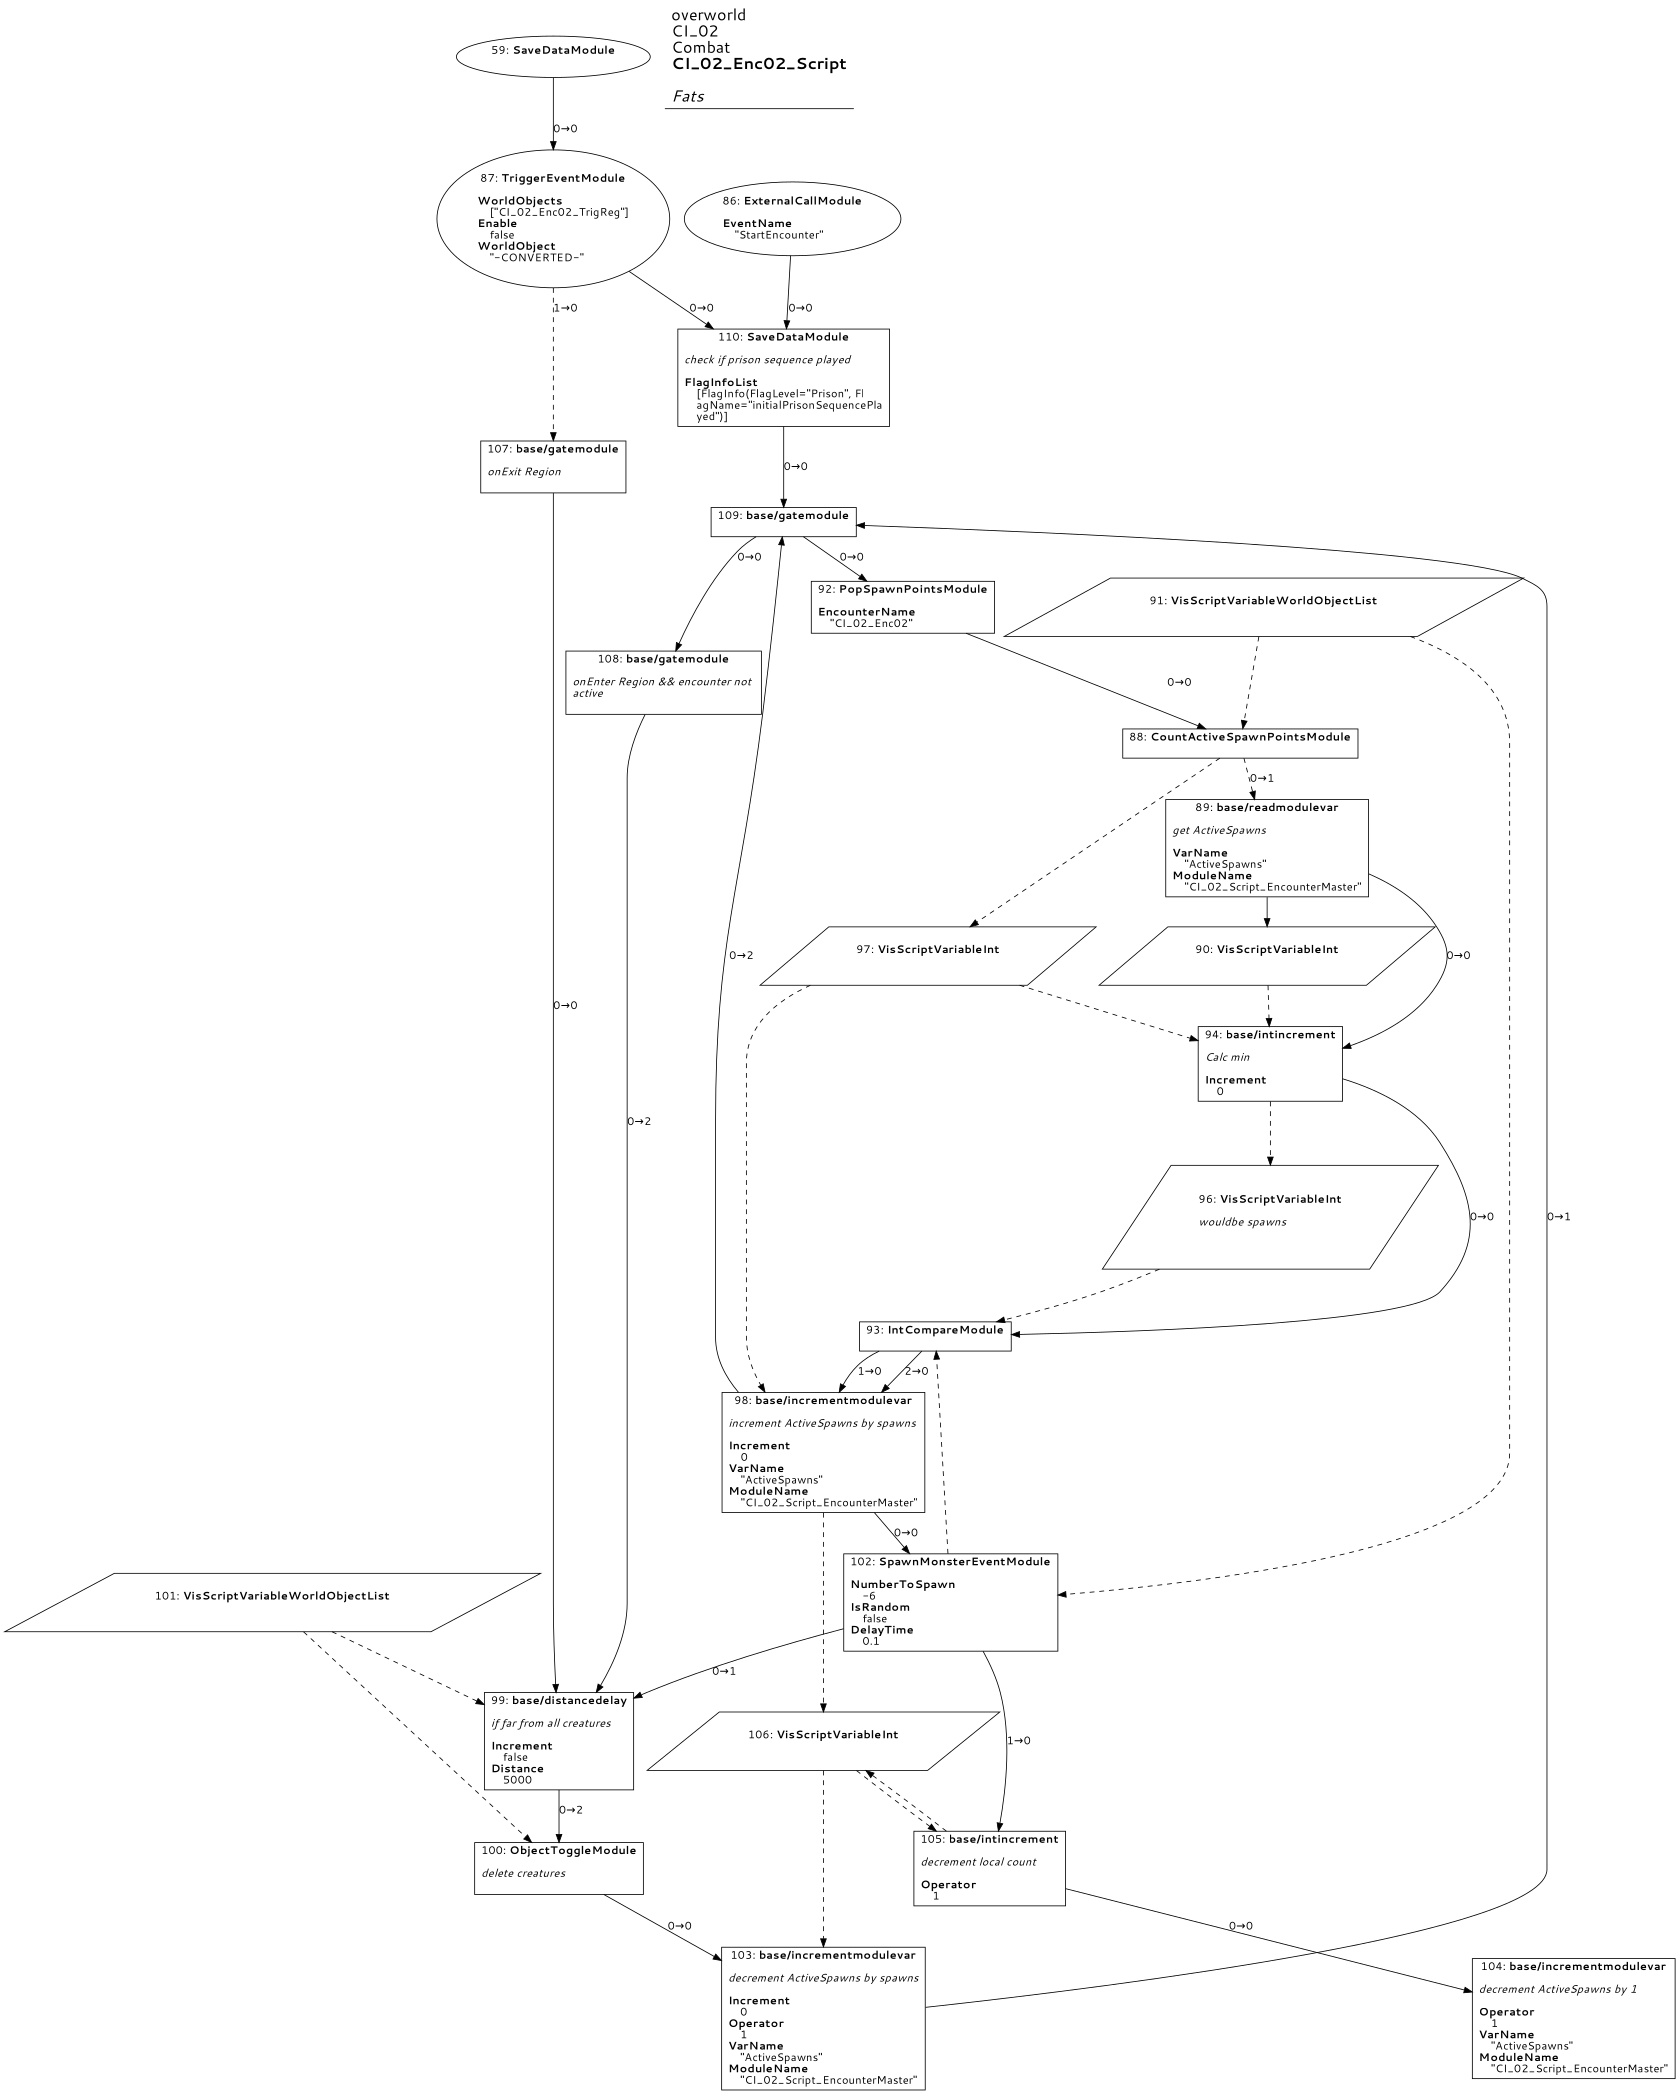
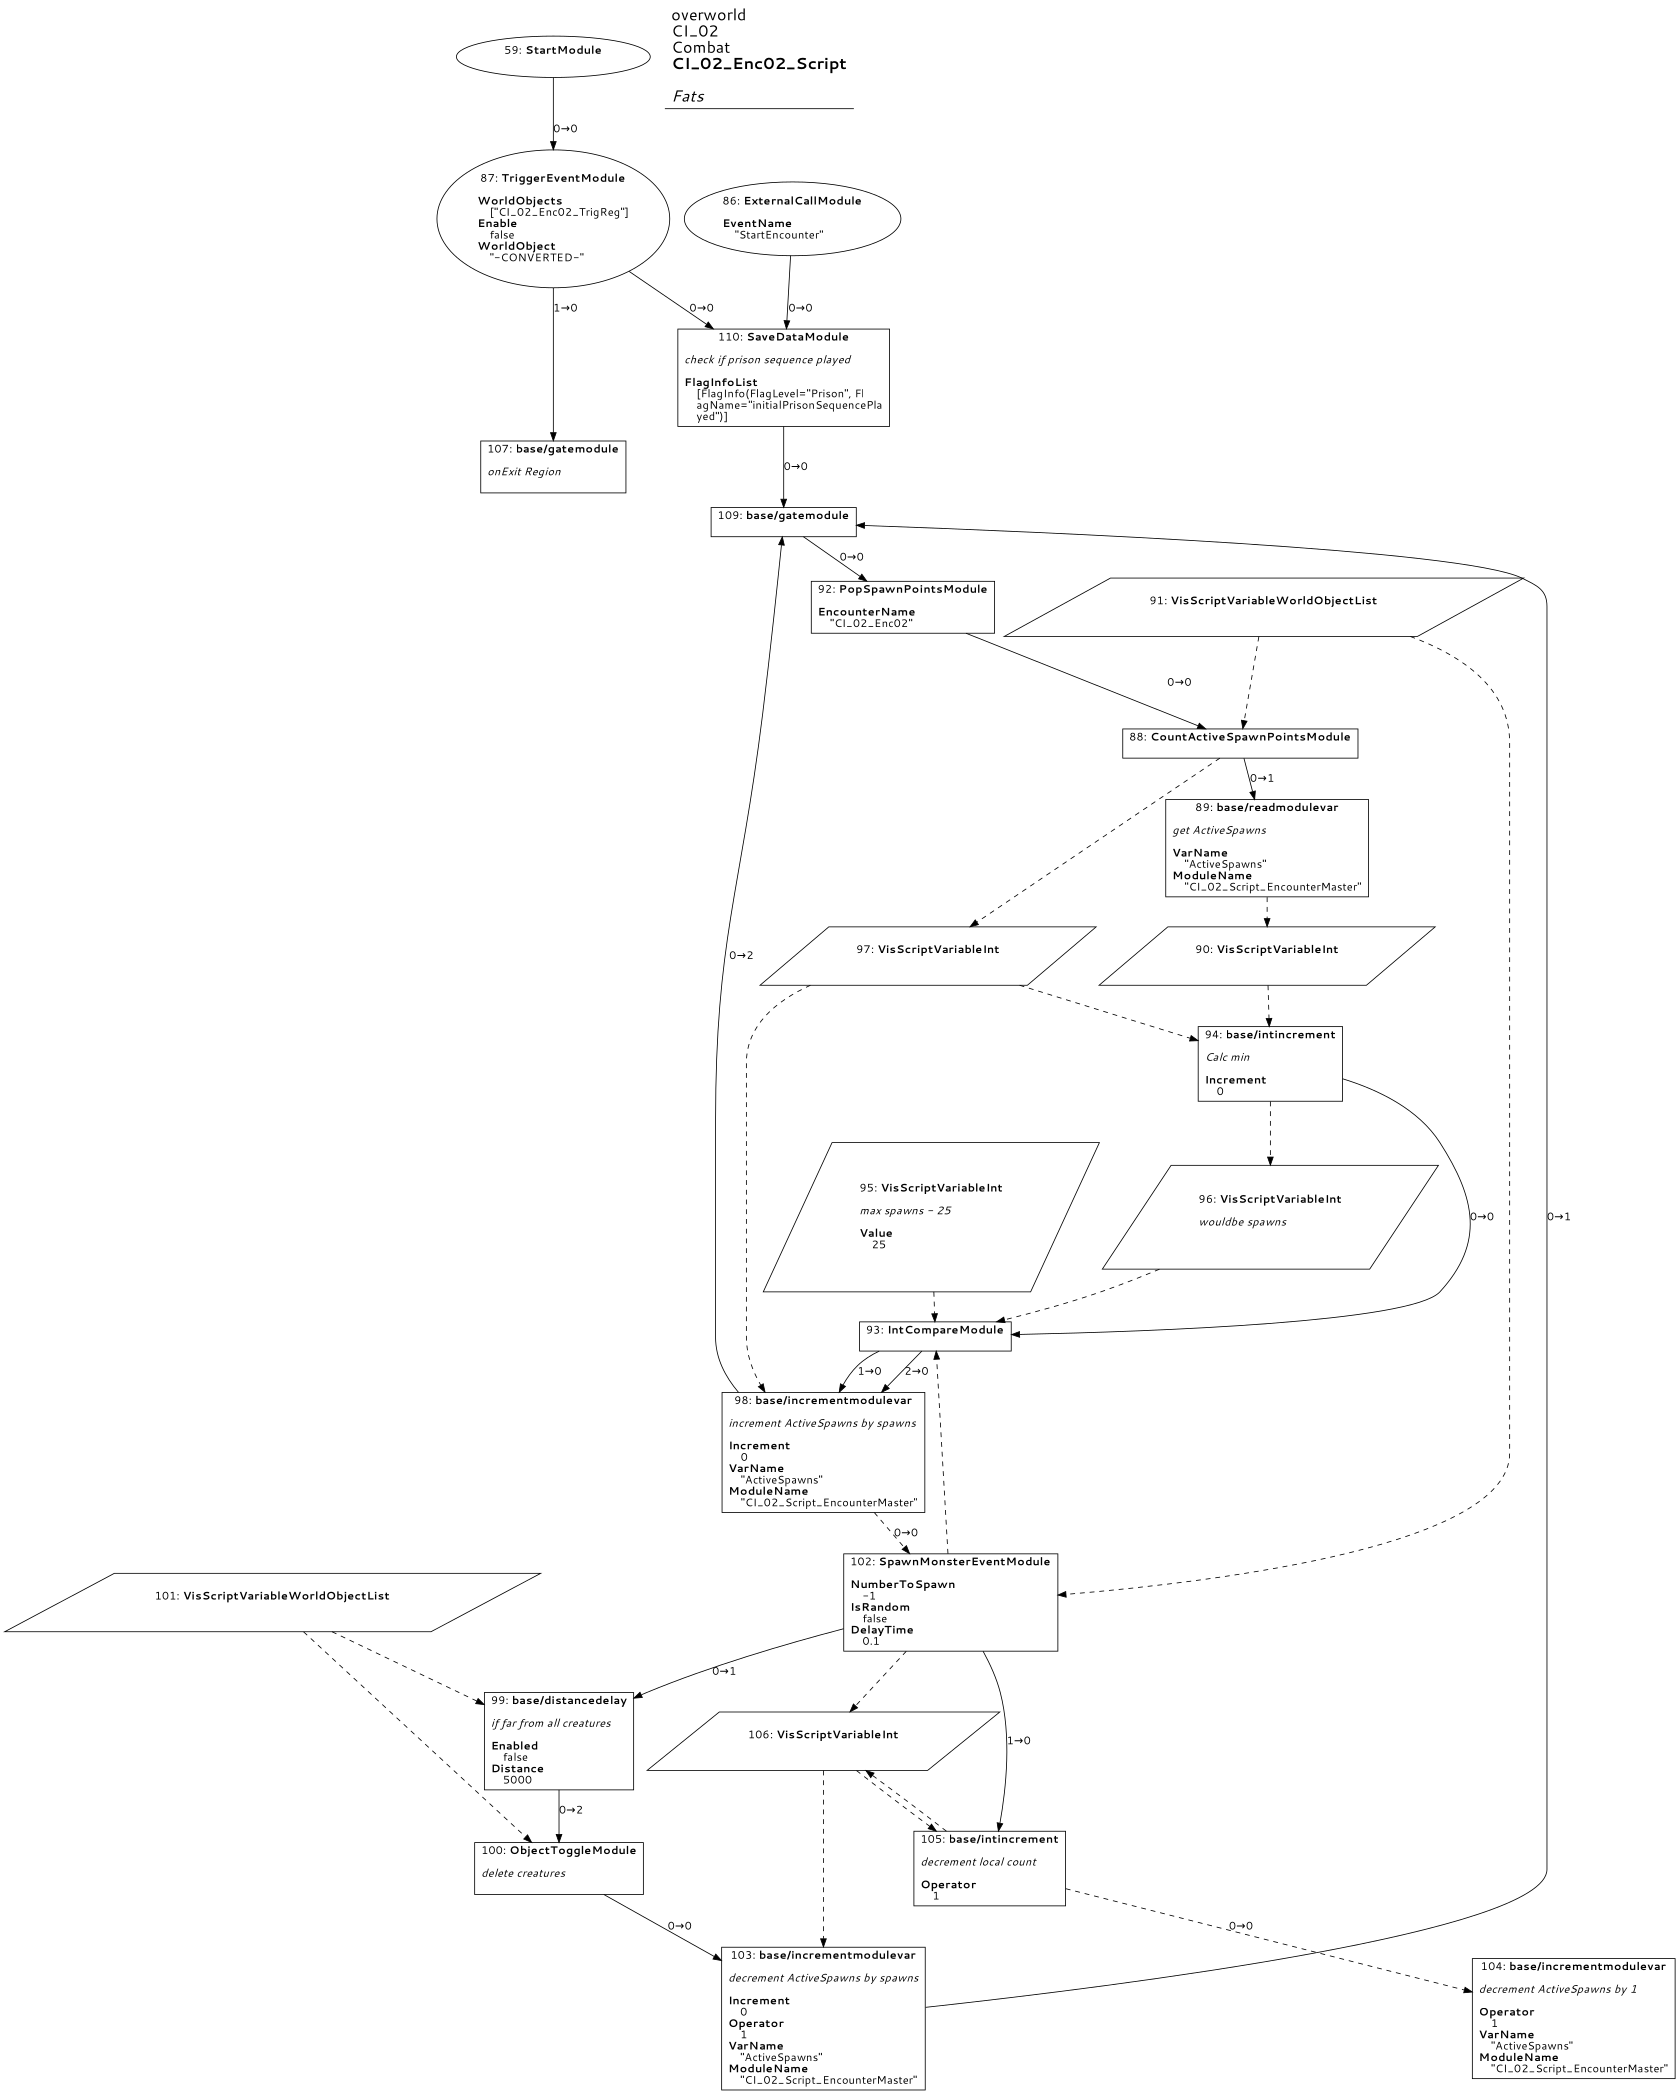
node "59:": text "SaveDataModule" -> "StartModule"
edge "87:" -> "107:": style dashed -> solid
node "108:": removed
edge "88:" -> "89:": style dashed -> solid
edge "89:" -> "90:": style solid -> dashed
edge "89:" -> "94:": removed, label "0→0"
edge "107:" -> "99:": removed, label "0→0"
node "95:": added
edge "98:" -> "102:": style solid -> dashed
node "102:": text "-6" -> "-1"
edge "98:" -> "106:": now "102:" -> "106:"
node "99:": text "Increment" -> "Enabled"
edge "105:" -> "104:": style solid -> dashed
